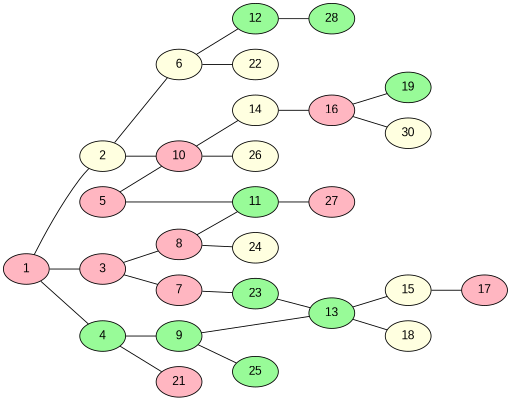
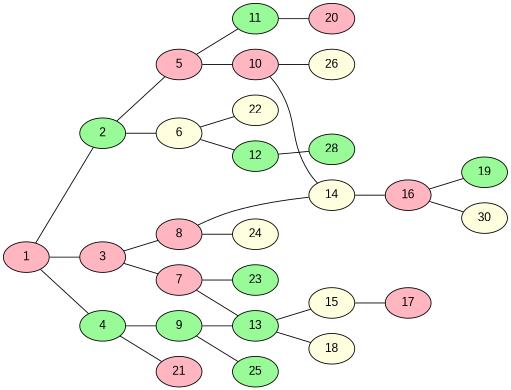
node "2": fillcolor lightyellow -> palegreen
edge "2" -- "10": now "2" -- "5"
node "27": label "27" -> "20"
edge "11" -- "8": now "14" -- "8"
edge "23" -- "13": now "7" -- "13"
